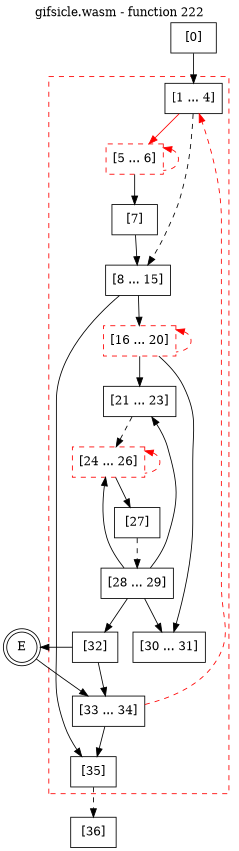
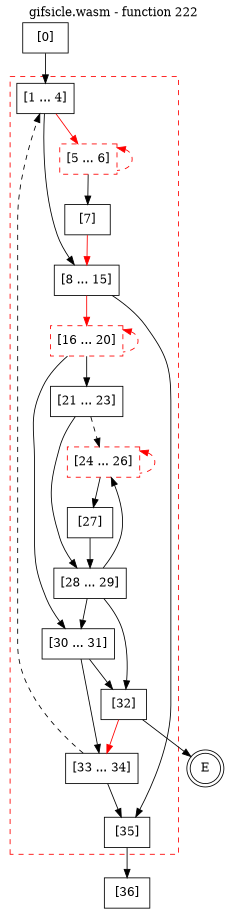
edge "[1 ... 4]" -> "[8 ... 15]": style dashed -> solid
edge "[7]" -> "[8 ... 15]": color black -> red
edge "[8 ... 15]" -> "[16 ... 20]": color black -> red
edge "[33 ... 34]" -> "[1 ... 4]": color red -> black
edge "[28 ... 29]" -> "[21 ... 23]": reversed
edge "[27]" -> "[28 ... 29]": style dashed -> solid
edge "[30 ... 31]" -> "[32]": added
edge "[32]" -> "[33 ... 34]": color black -> red
edge "E" -> "[33 ... 34]": now "[30 ... 31]" -> "[33 ... 34]"
edge "[35]" -> "[36]": style dashed -> solid
